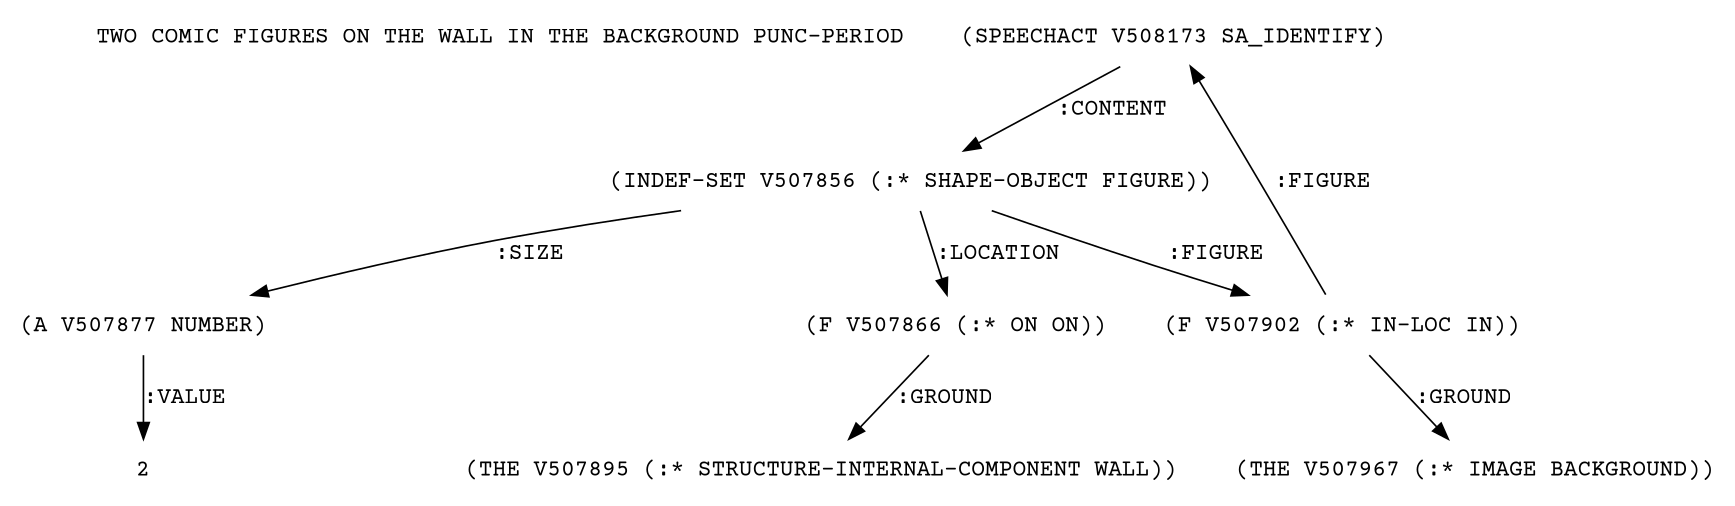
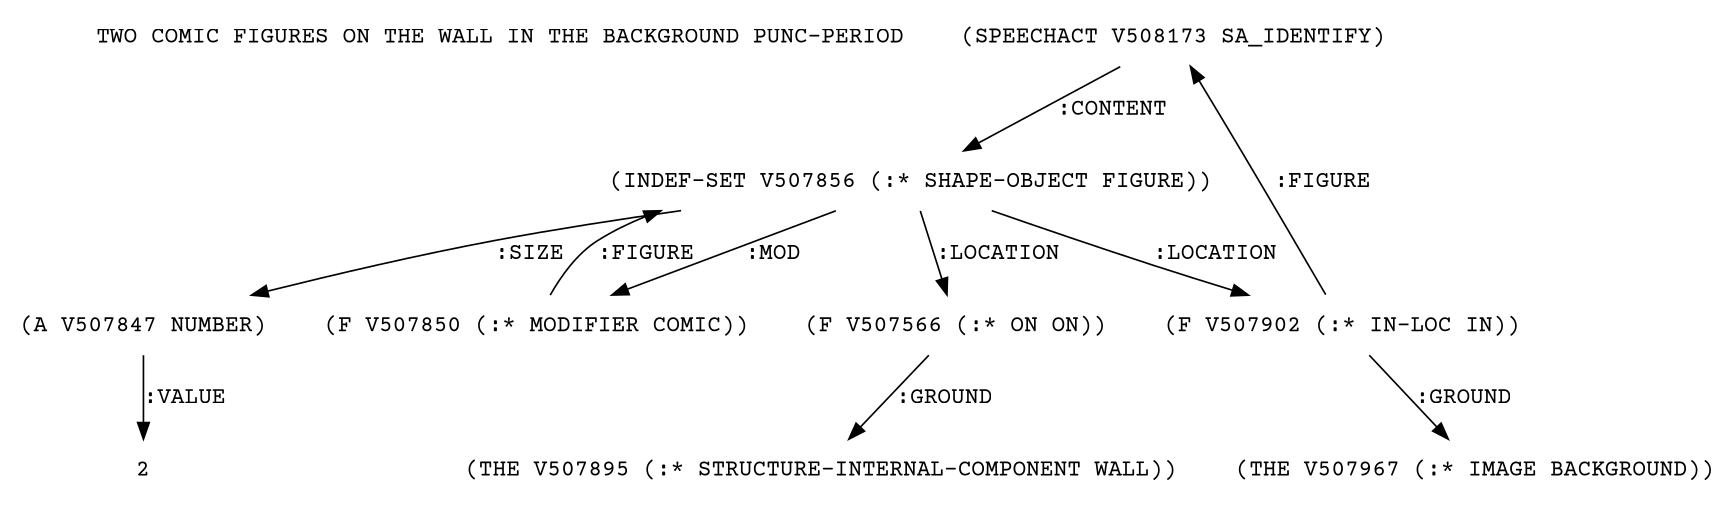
edge "(INDEF-SET V507856 (:* SHAPE-OBJECT FIGURE))" -> "(F V507902 (:* IN-LOC IN))": label ":FIGURE" -> ":LOCATION"
node "(A V507877 NUMBER)": label "(A V507877 NUMBER)" -> "(A V507847 NUMBER)"
node "(F V507850 (:* MODIFIER COMIC))": added
node "(F V507866 (:* ON ON))": label "(F V507866 (:* ON ON))" -> "(F V507566 (:* ON ON))"
